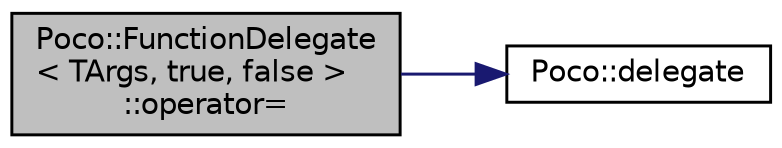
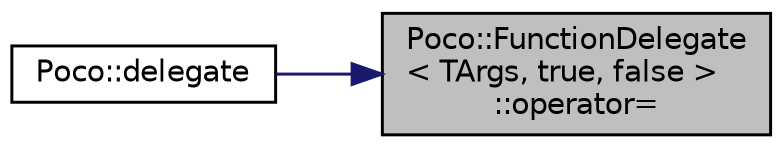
edge "Poco::FunctionDelegate < TArgs, true, false > ::operator=" -> "Poco::delegate": reversed
